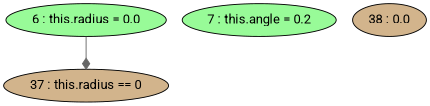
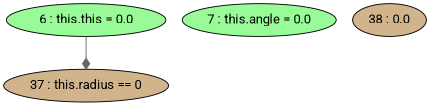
node "6 : this.radius = 0.0": label "6 : this.radius = 0.0" -> "6 : this.this = 0.0"
node "7 : this.angle = 0.2": label "7 : this.angle = 0.2" -> "7 : this.angle = 0.0"
